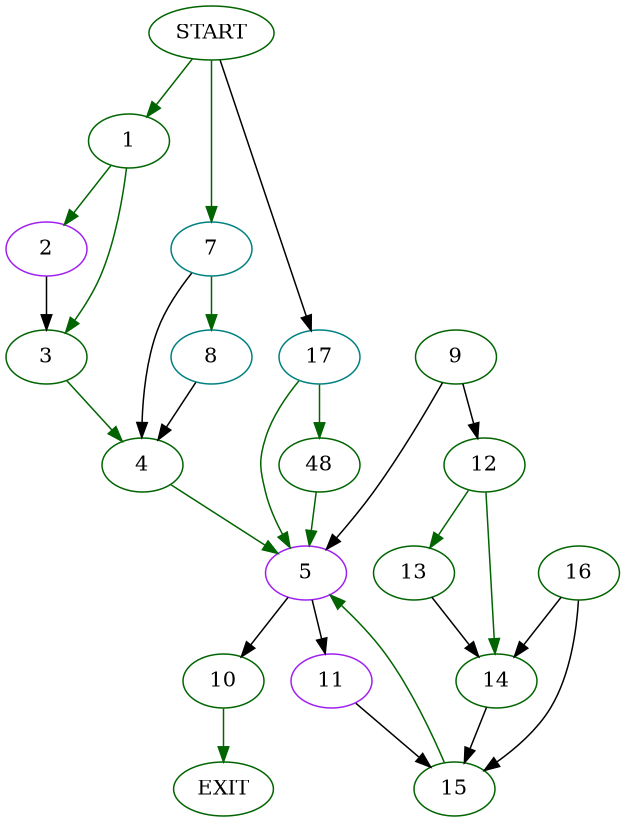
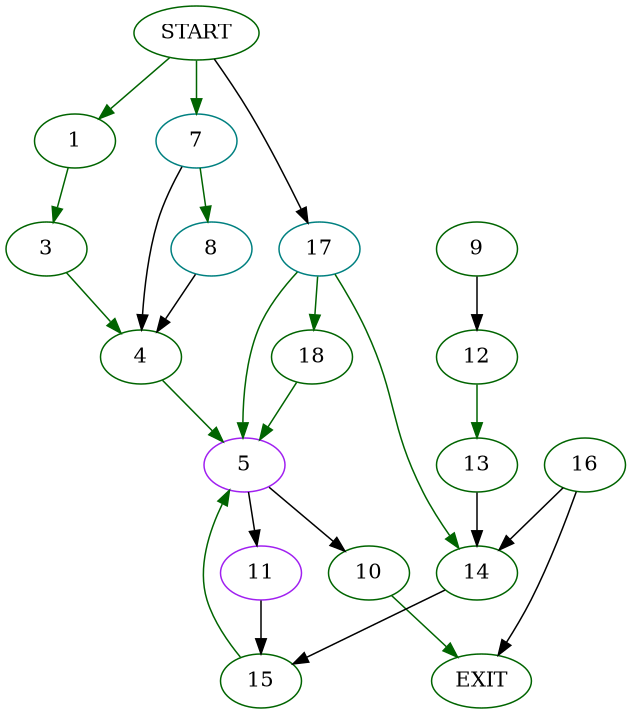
node "2": removed
edge "9" -> "5": removed
node "48": label "48" -> "18"
edge "12" -> "14": now "17" -> "14"
edge "16" -> "15": now "16" -> "EXIT"
